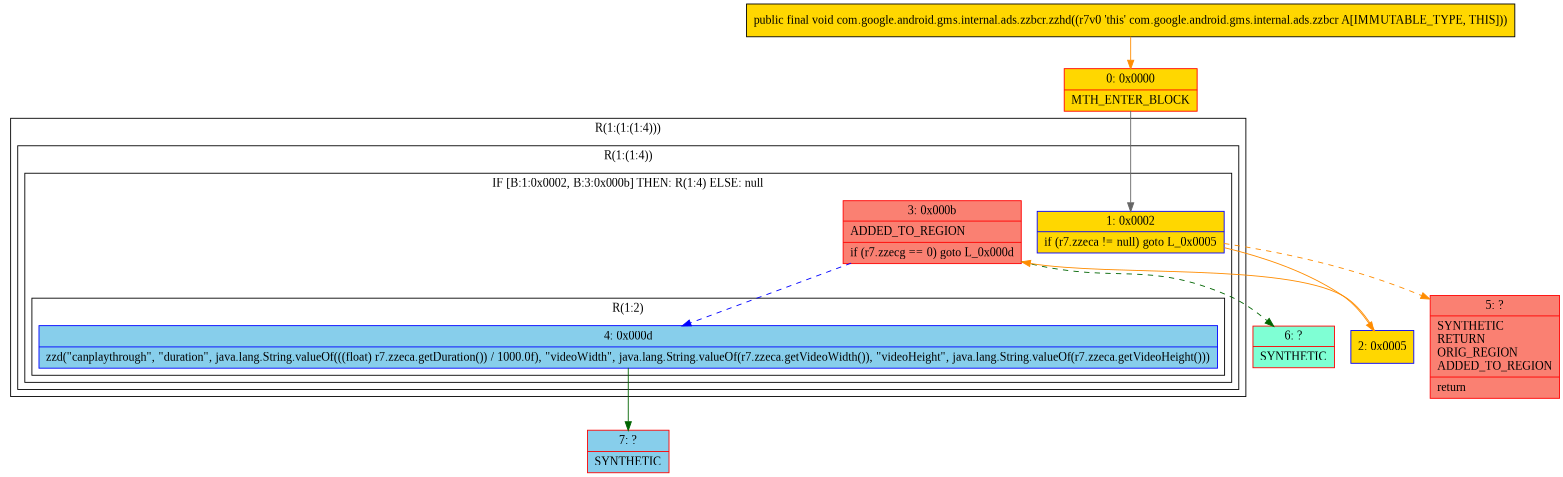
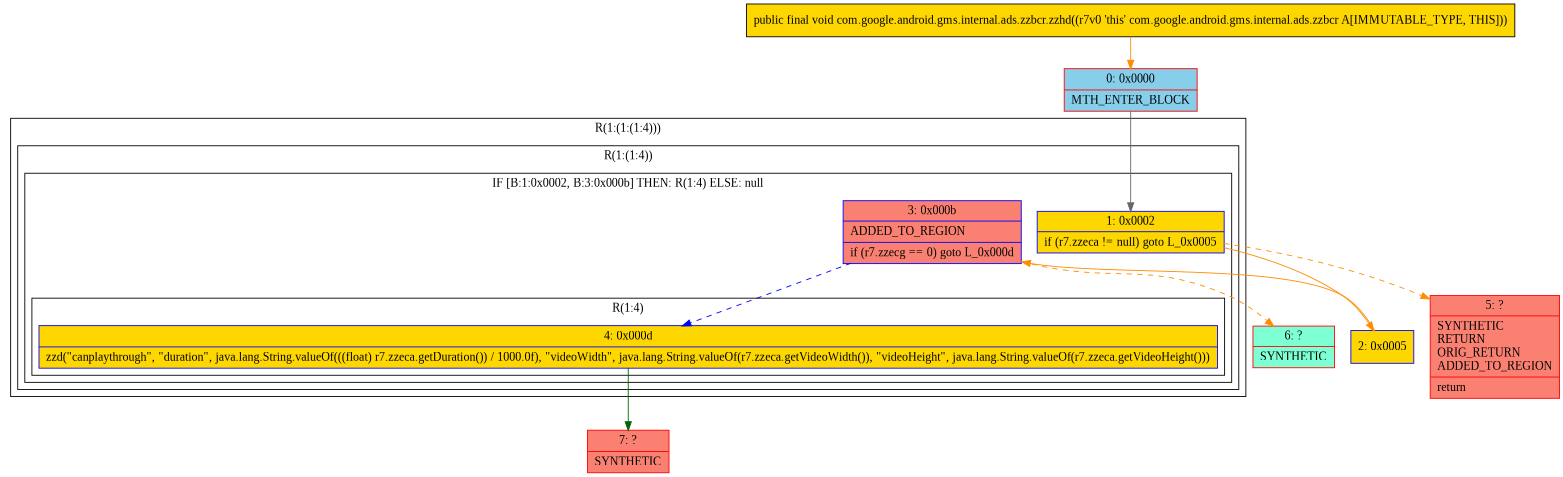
node "0: 0x0000": fillcolor gold -> skyblue
node "3: 0x000b": color red -> blue
edge "3: 0x000b" -> "6: ?": color darkgreen -> darkorange
cluster "R(1:2)": label "R(1:2)" -> "R(1:4)"
node "4: 0x000d": fillcolor skyblue -> gold
node "5: ?": text "ORIG_REGION" -> "ORIG_RETURN"
node "7: ?": fillcolor skyblue -> salmon
